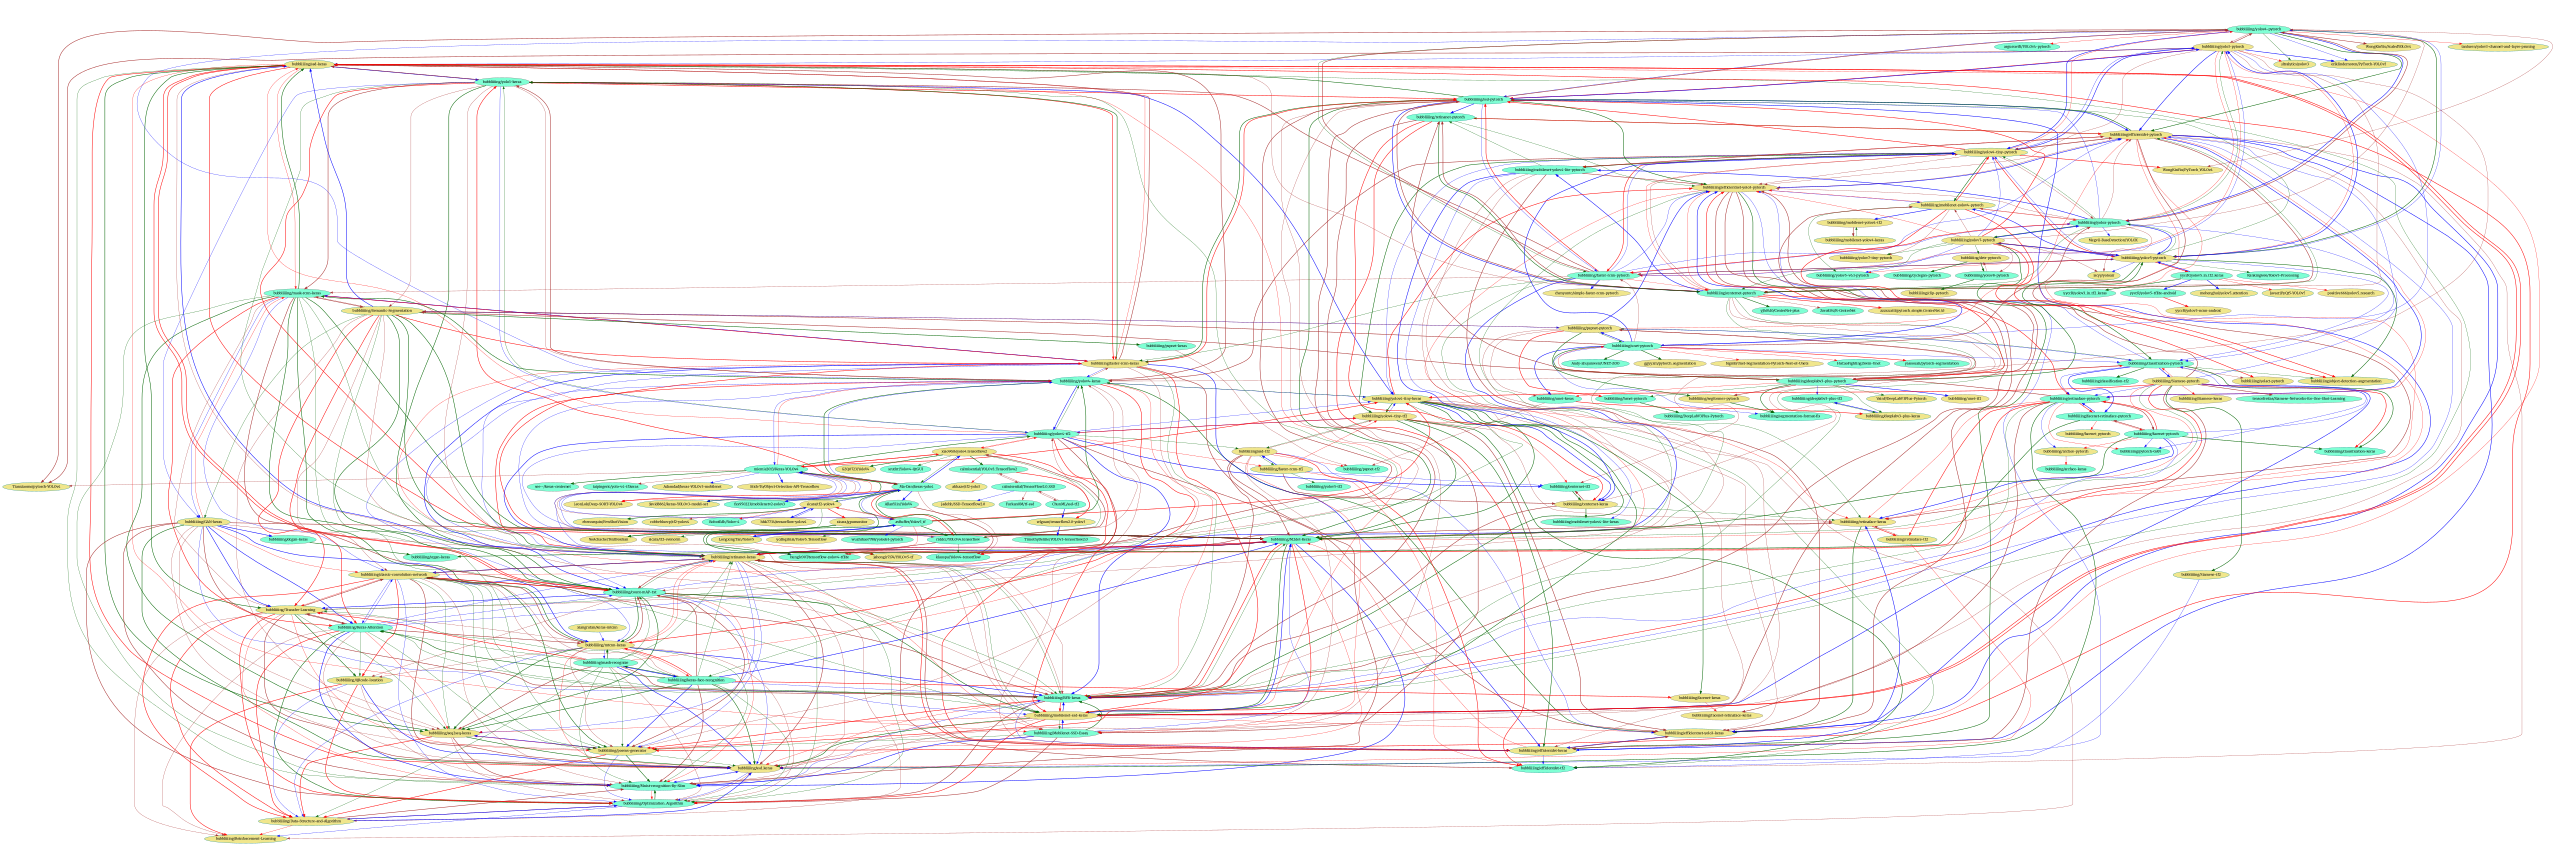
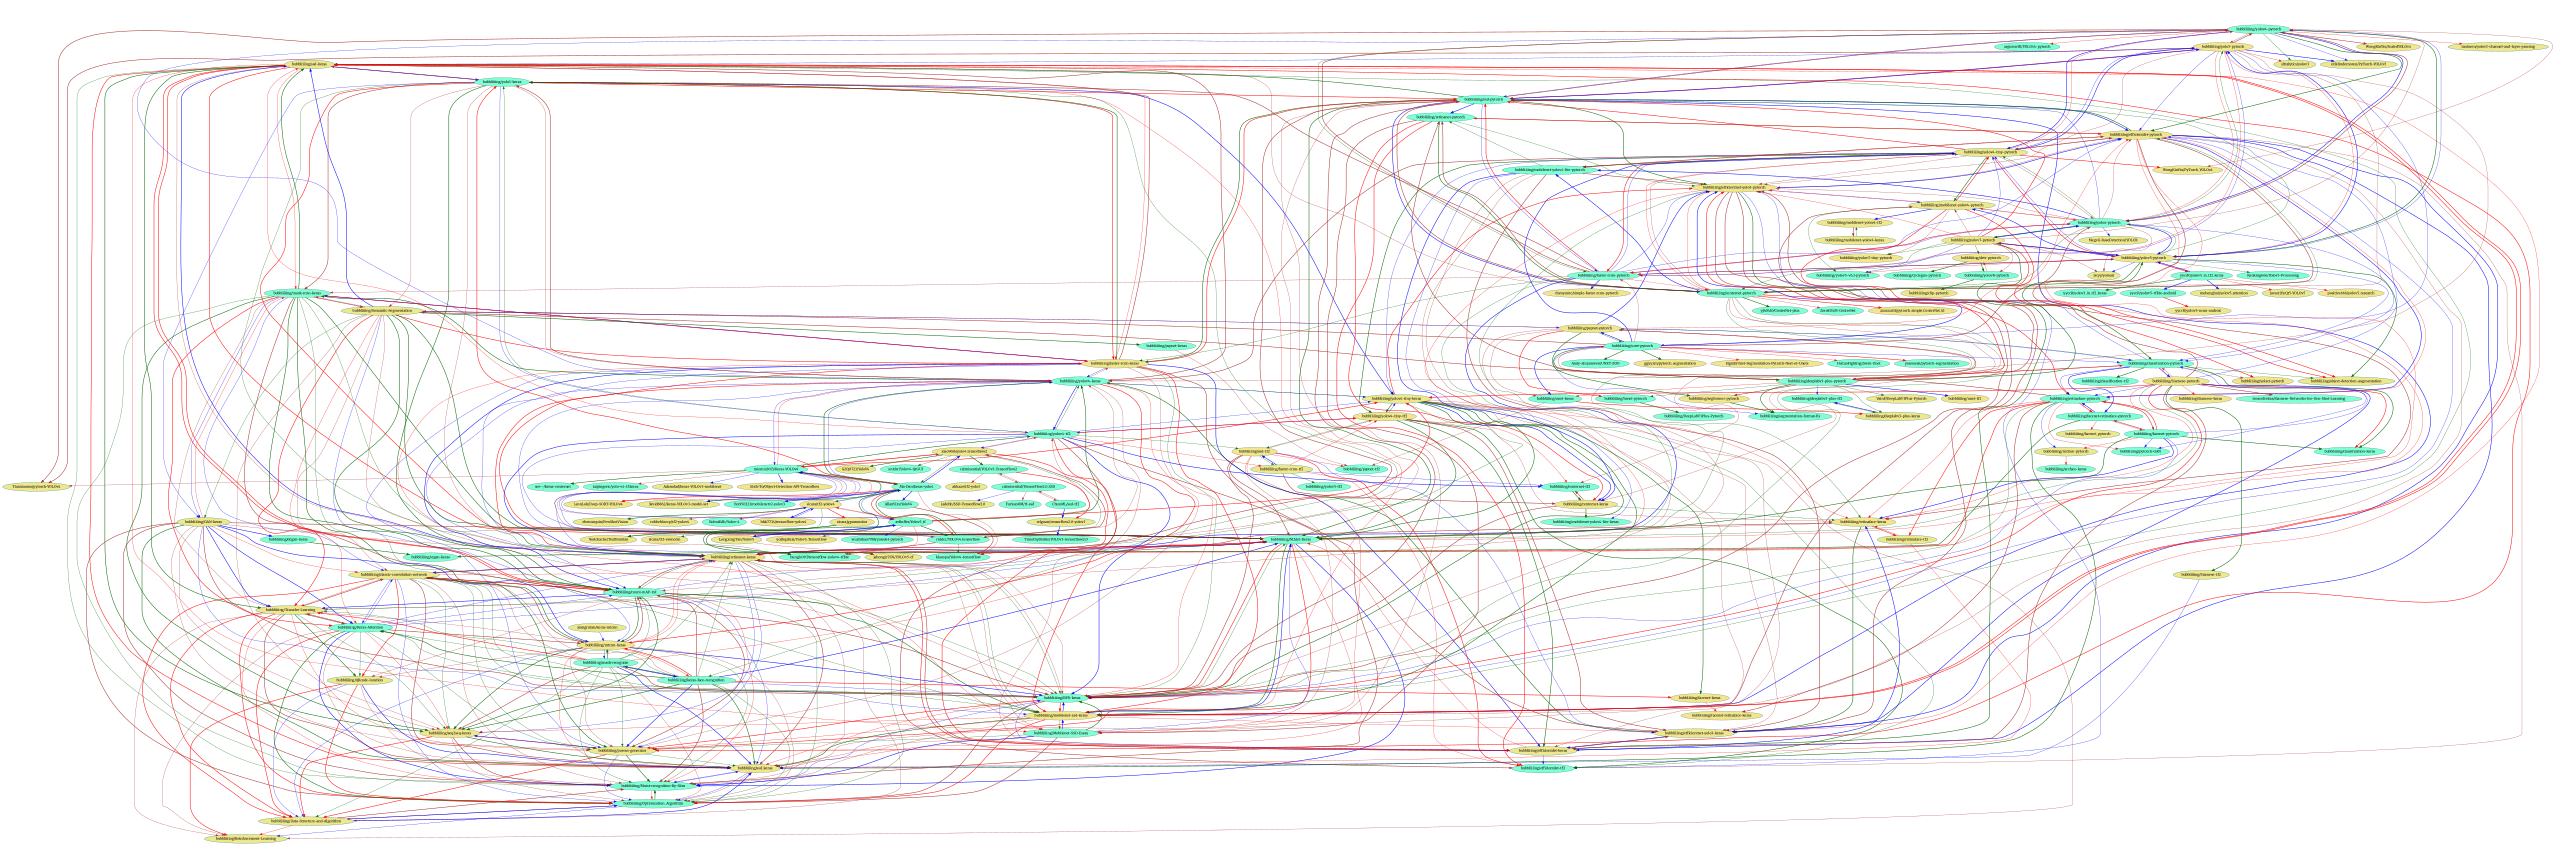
edge "bubbliiiing/yolo3-pytorch" -> "bubbliiiing/efficientdet-pytorch": style bold -> solid
edge "bubbliiiing/yolov4-tf2" -> "xiao9616/yolo4_tensorflow2": color red -> blue
edge "bubbliiiing/Semantic-Segmentation" -> "bubbliiiing/Keras-Attention": style bold -> solid
edge "bubbliiiing/Semantic-Segmentation" -> "bubbliiiing/poems-generator": color darkgreen -> blue
